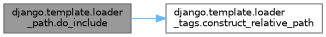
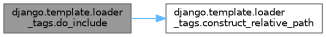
node "django.template.loader _path.do_include": label "django.template.loader _path.do_include" -> "django.template.loader _tags.do_include"
